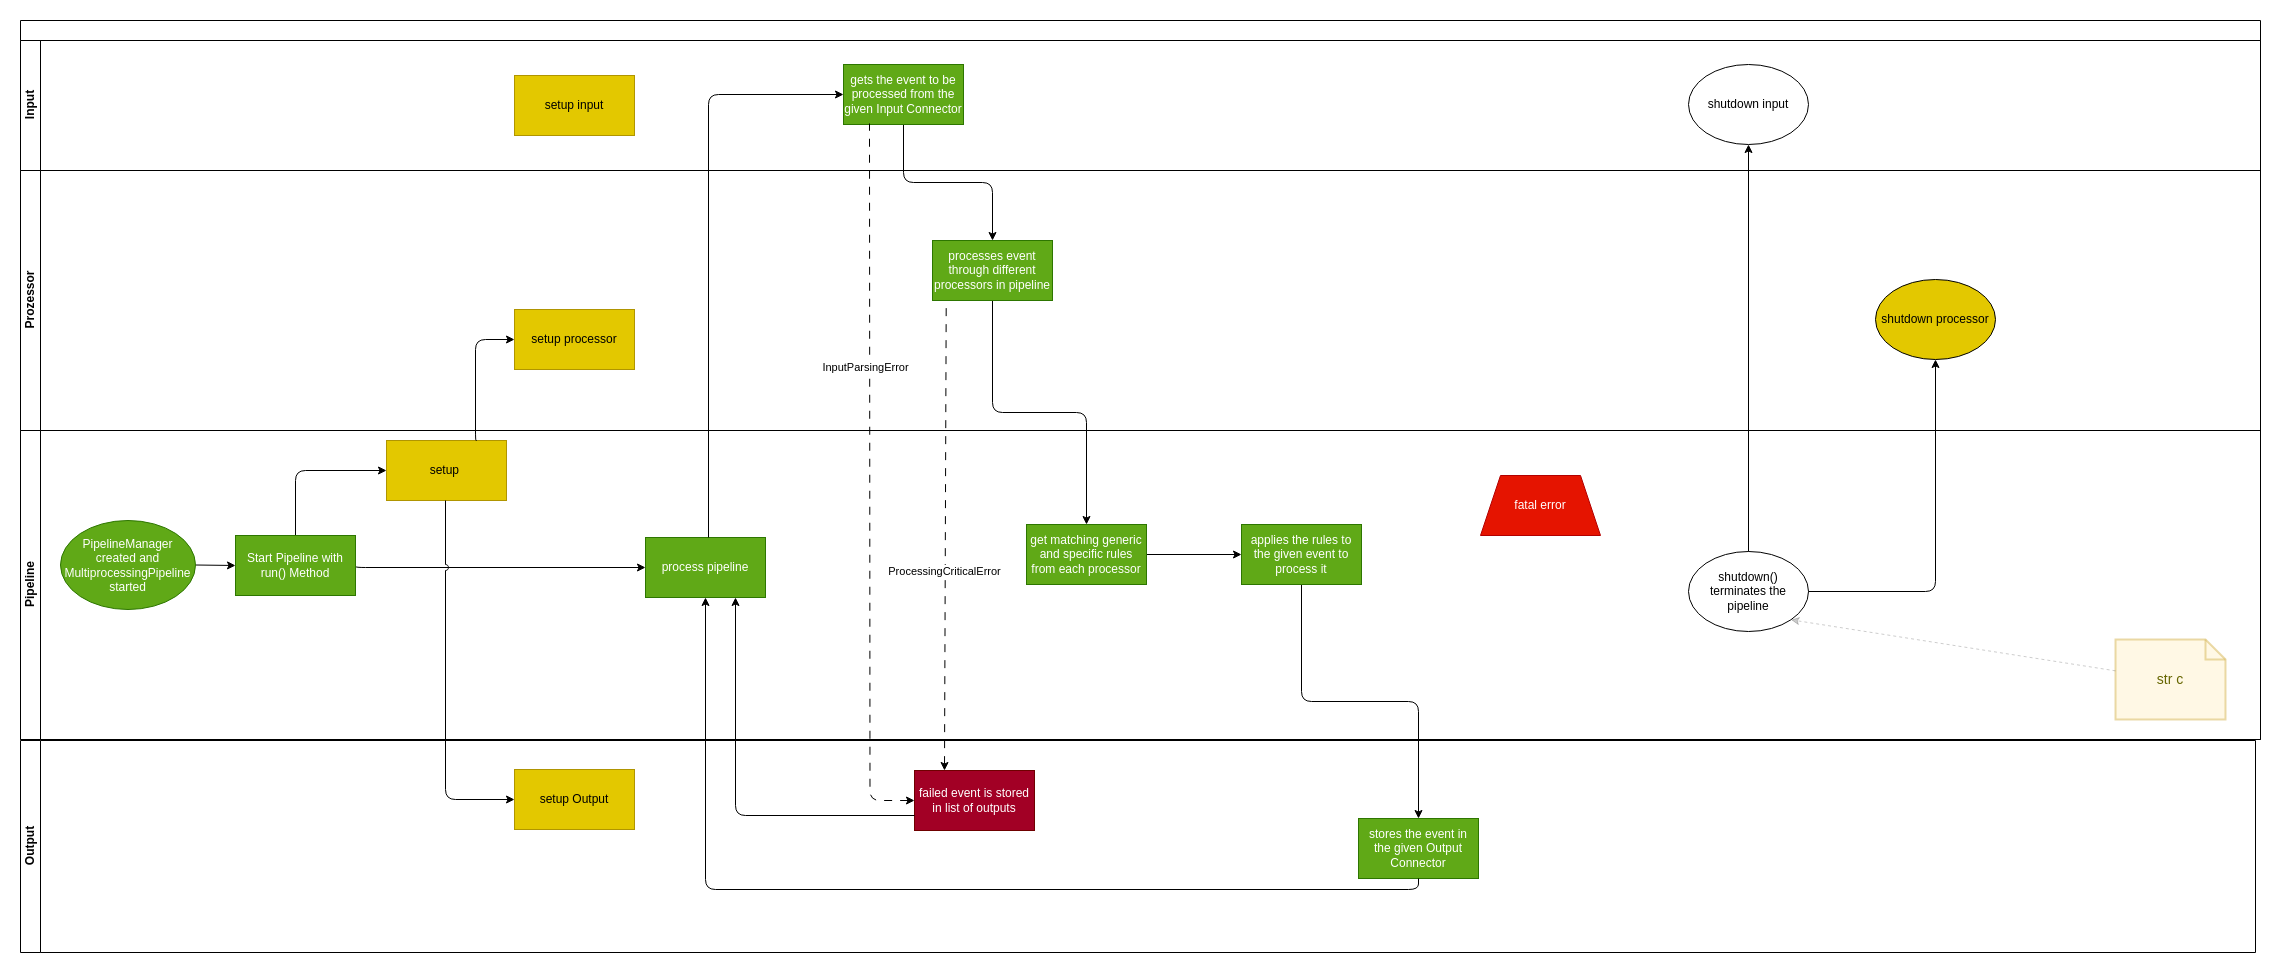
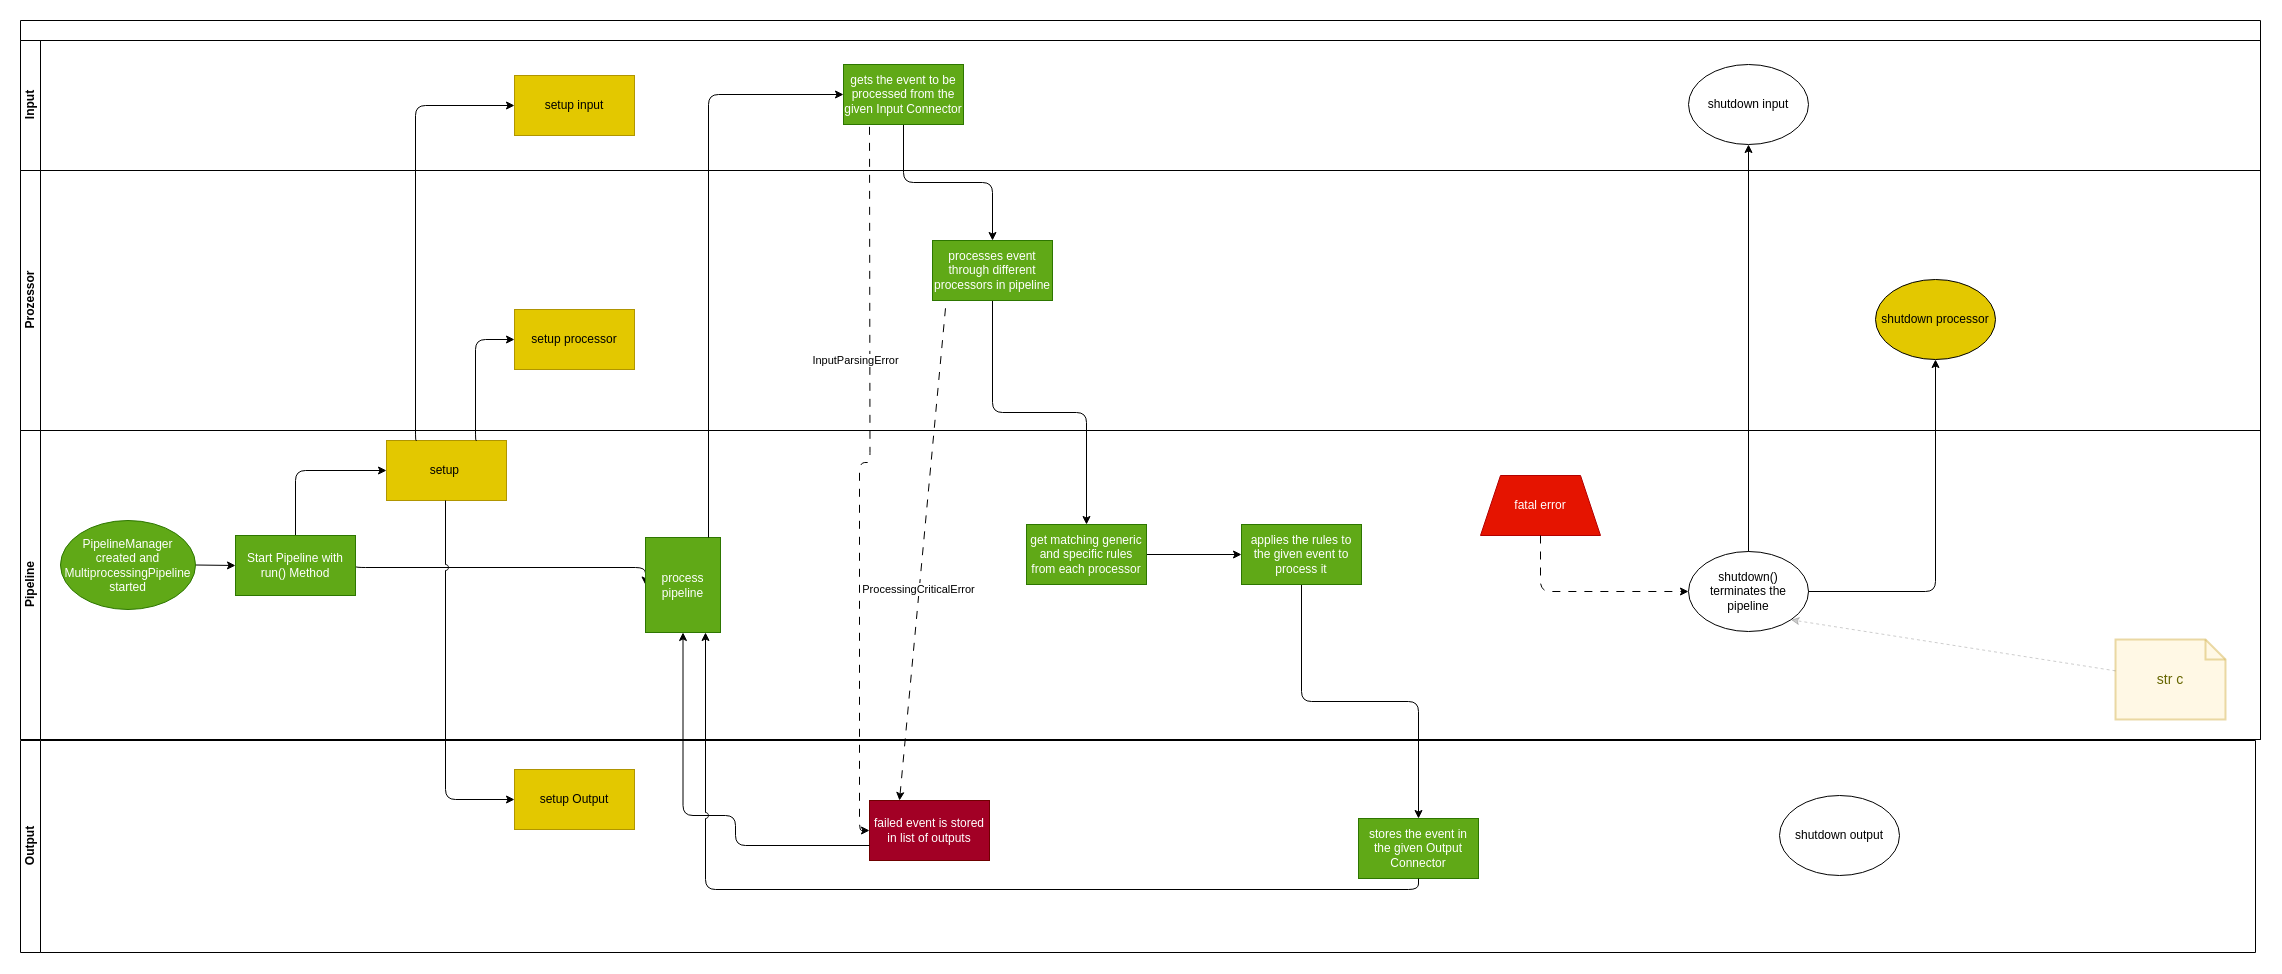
edge "setup" -> "setup input": added
node "process pipeline": size 120x60 -> 75x95
edge "fatal error" -> "shutdown() terminates the pipeline": added
node "failed event is stored in list of outputs": moved (975, 801) -> (930, 831)
node "shutdown output": added
